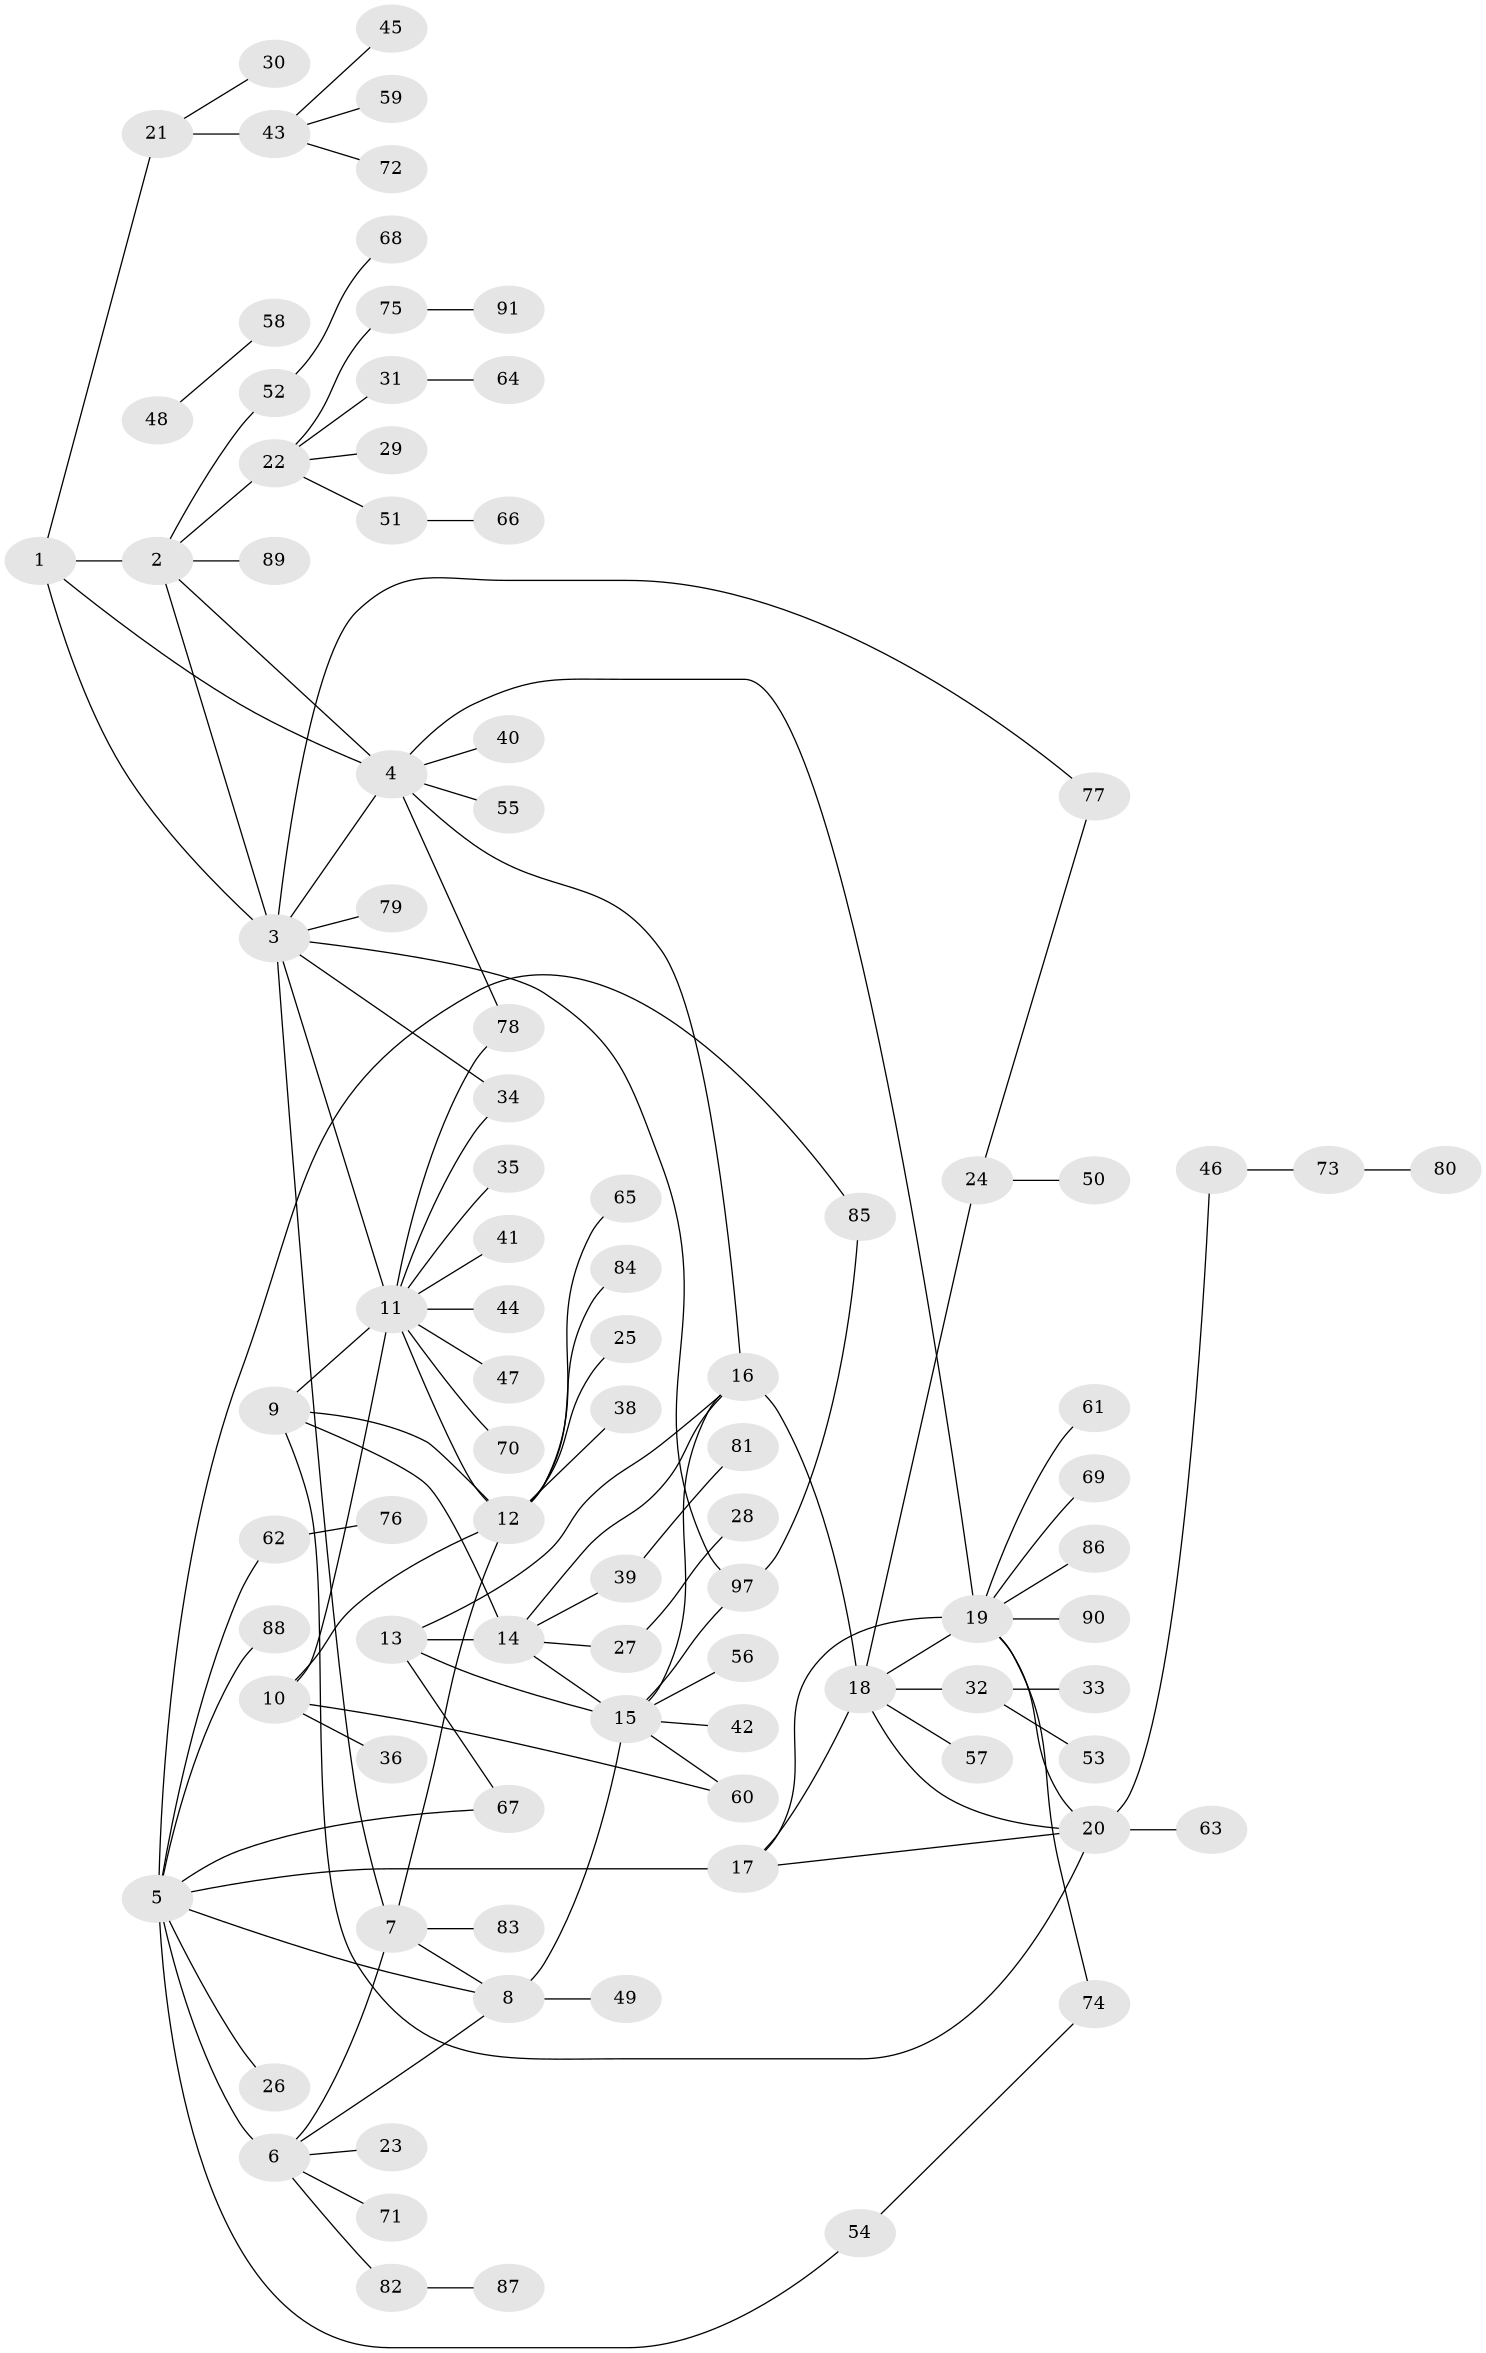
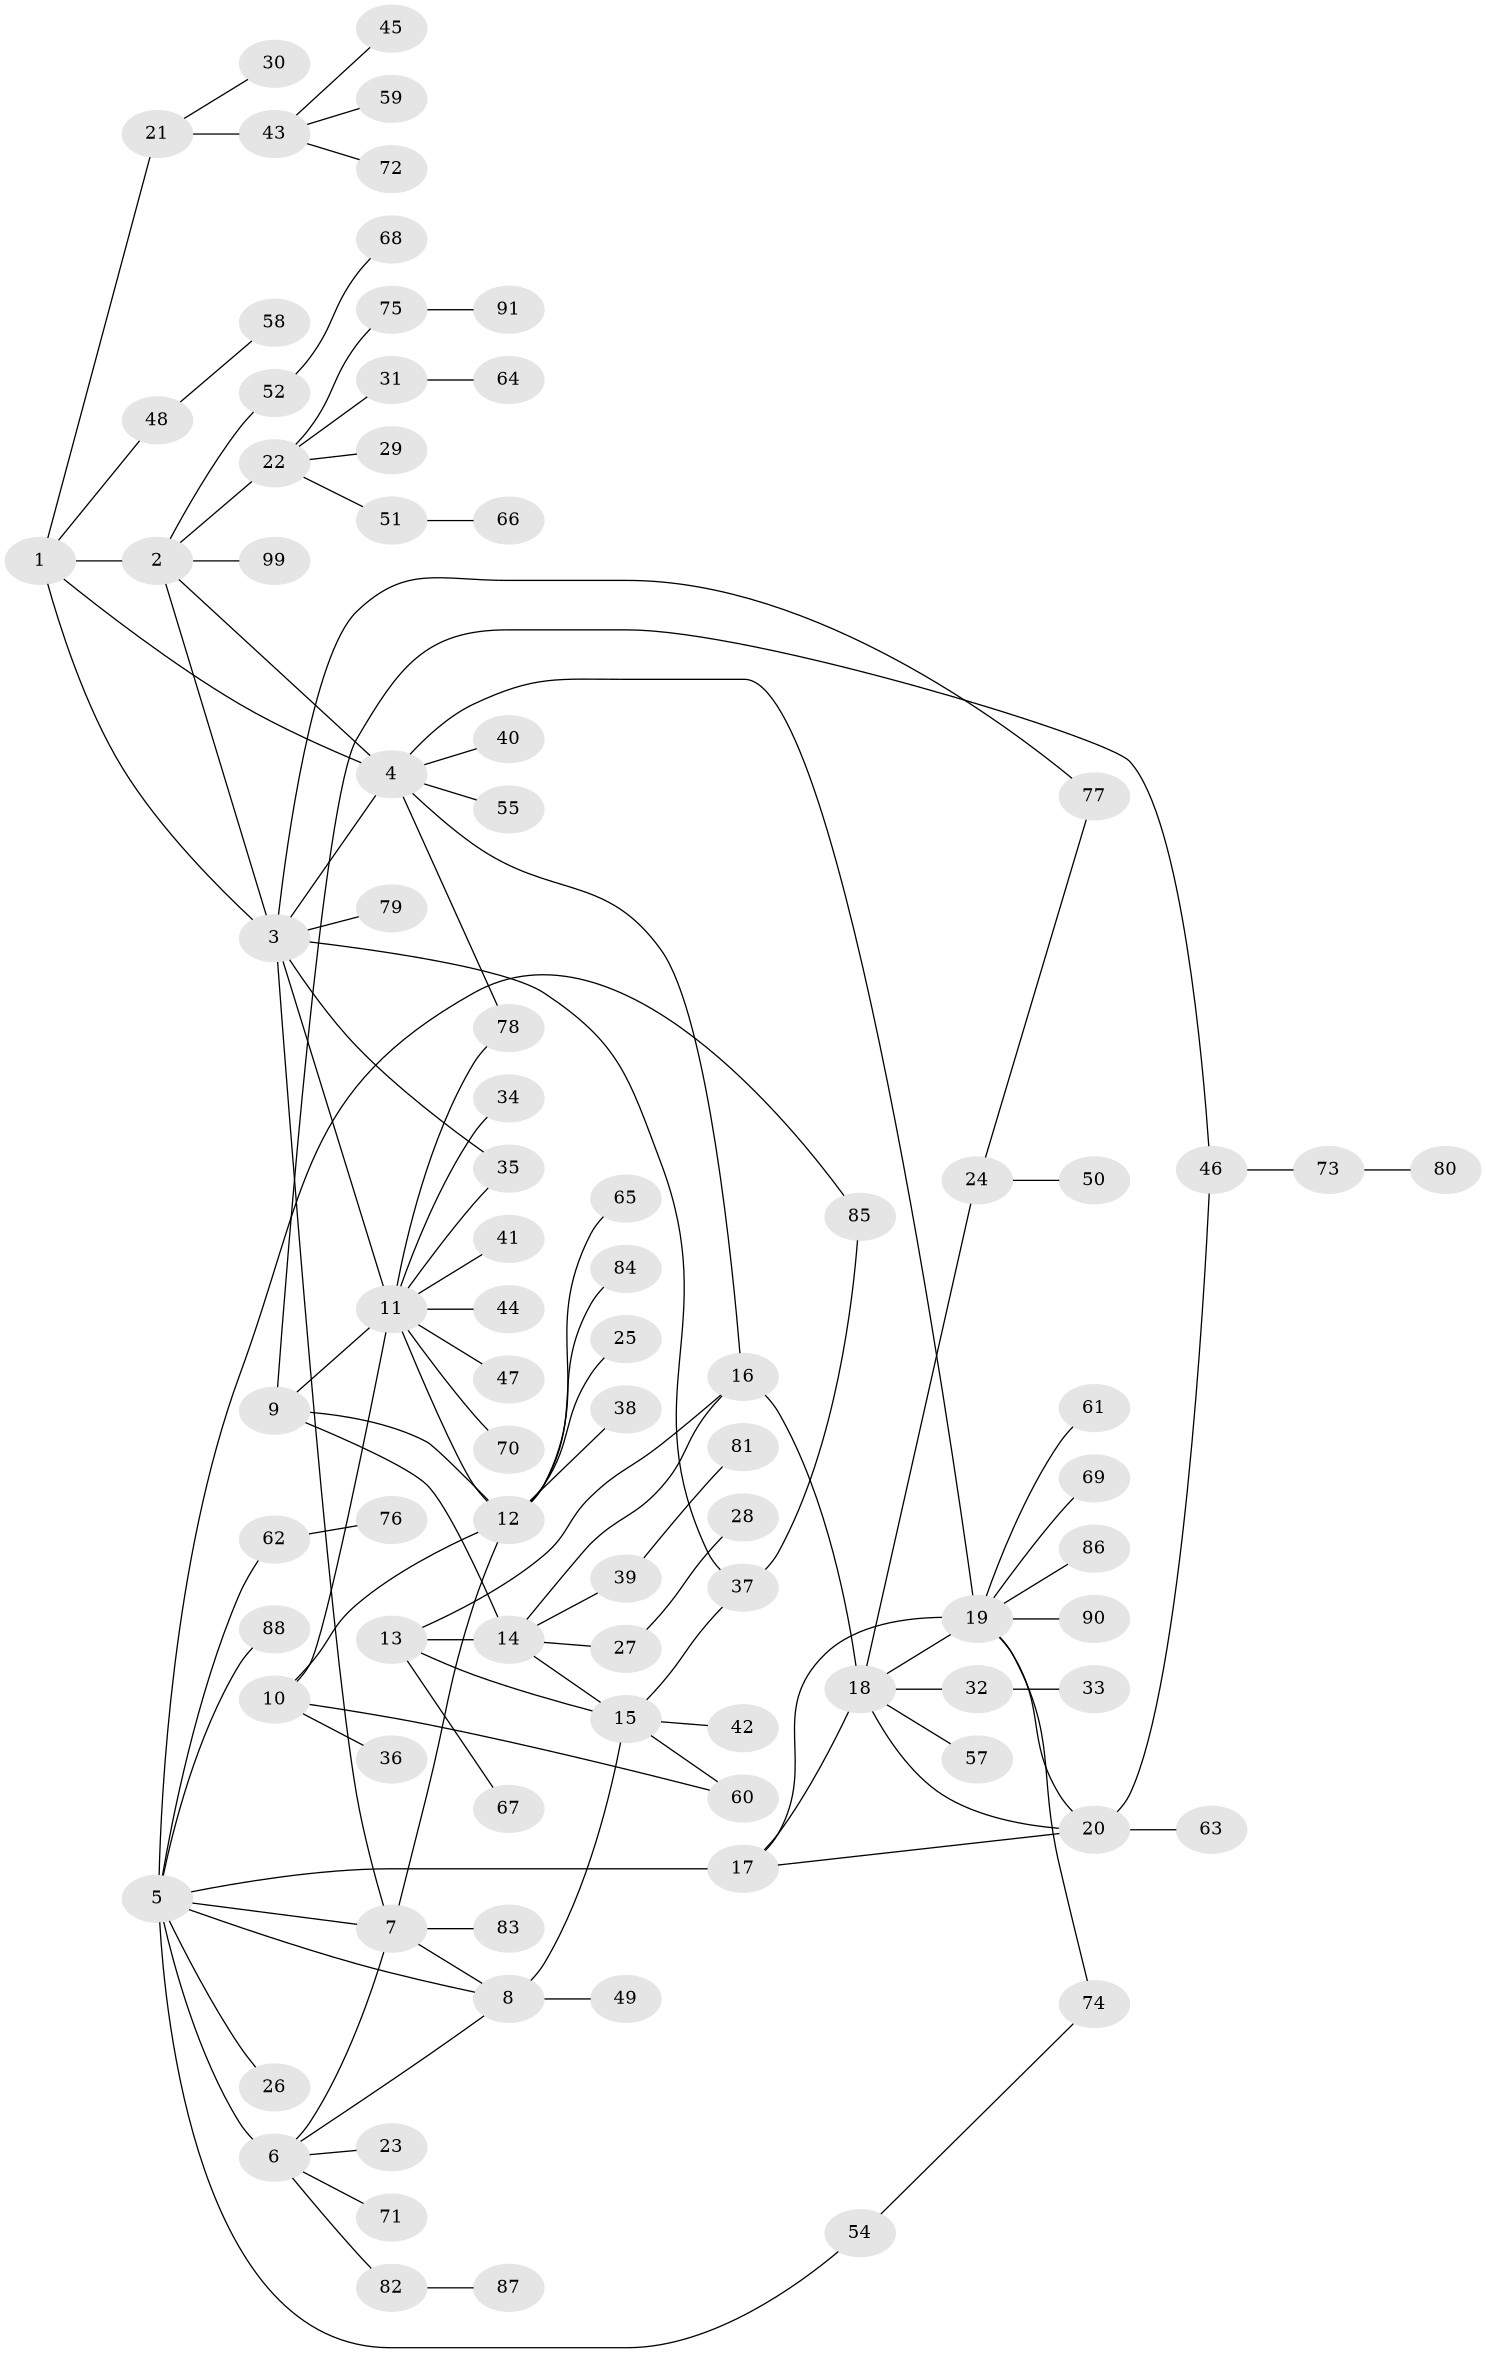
edge "48" -- "1": added
node "89": label "89" -> "99"
edge "3" -- "34": now "3" -- "35"
edge "16" -- "15": removed
node "97": label "97" -> "37"
node "56": removed
node "53": removed
edge "67" -- "5": now "7" -- "5"
edge "9" -- "20": now "9" -- "46"
